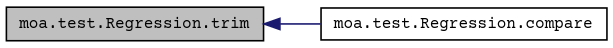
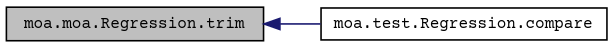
node "moa.test.Regression.trim": label "moa.test.Regression.trim" -> "moa.moa.Regression.trim"
